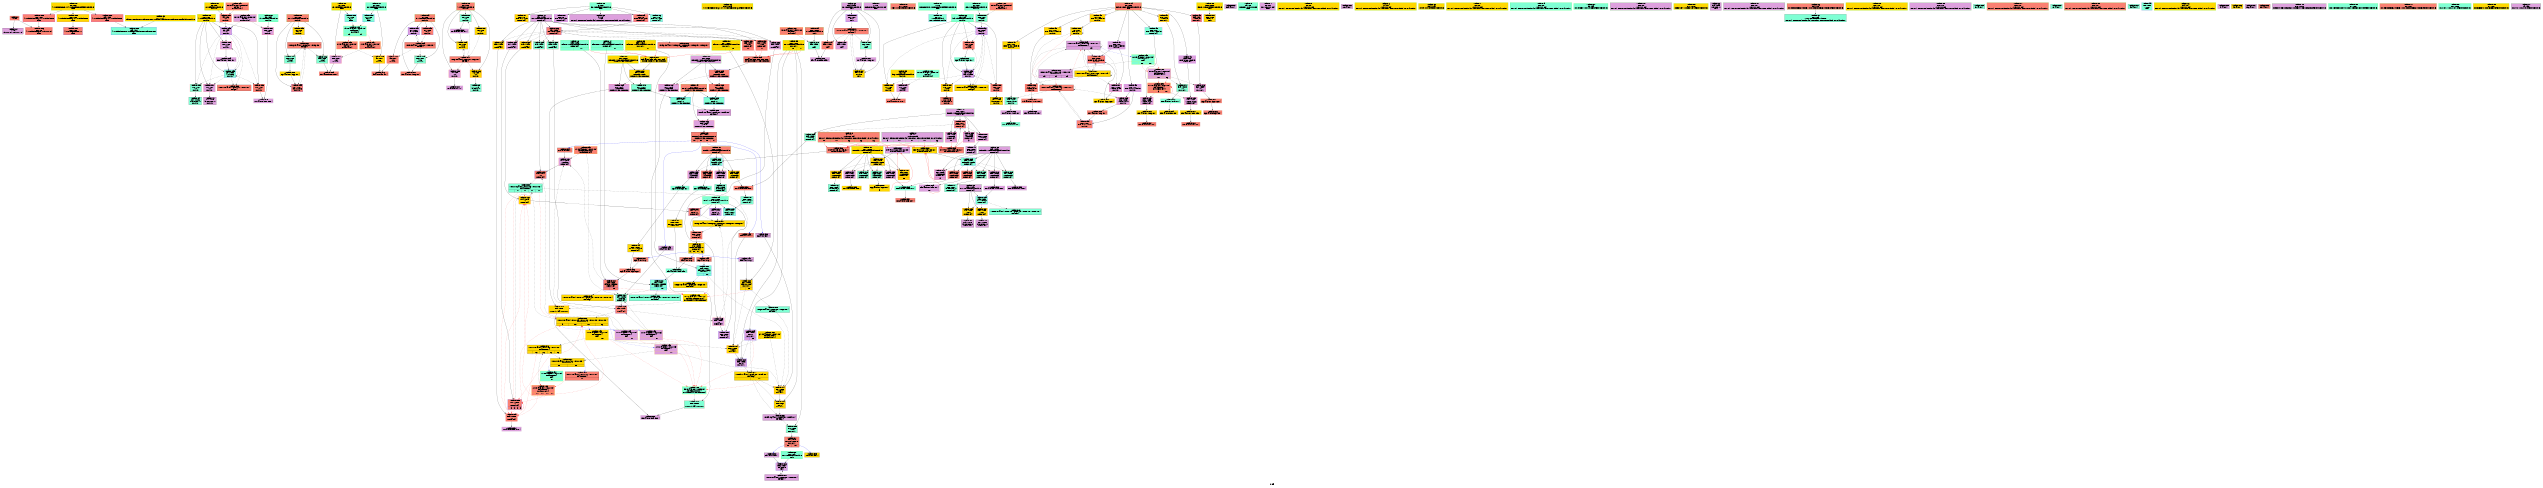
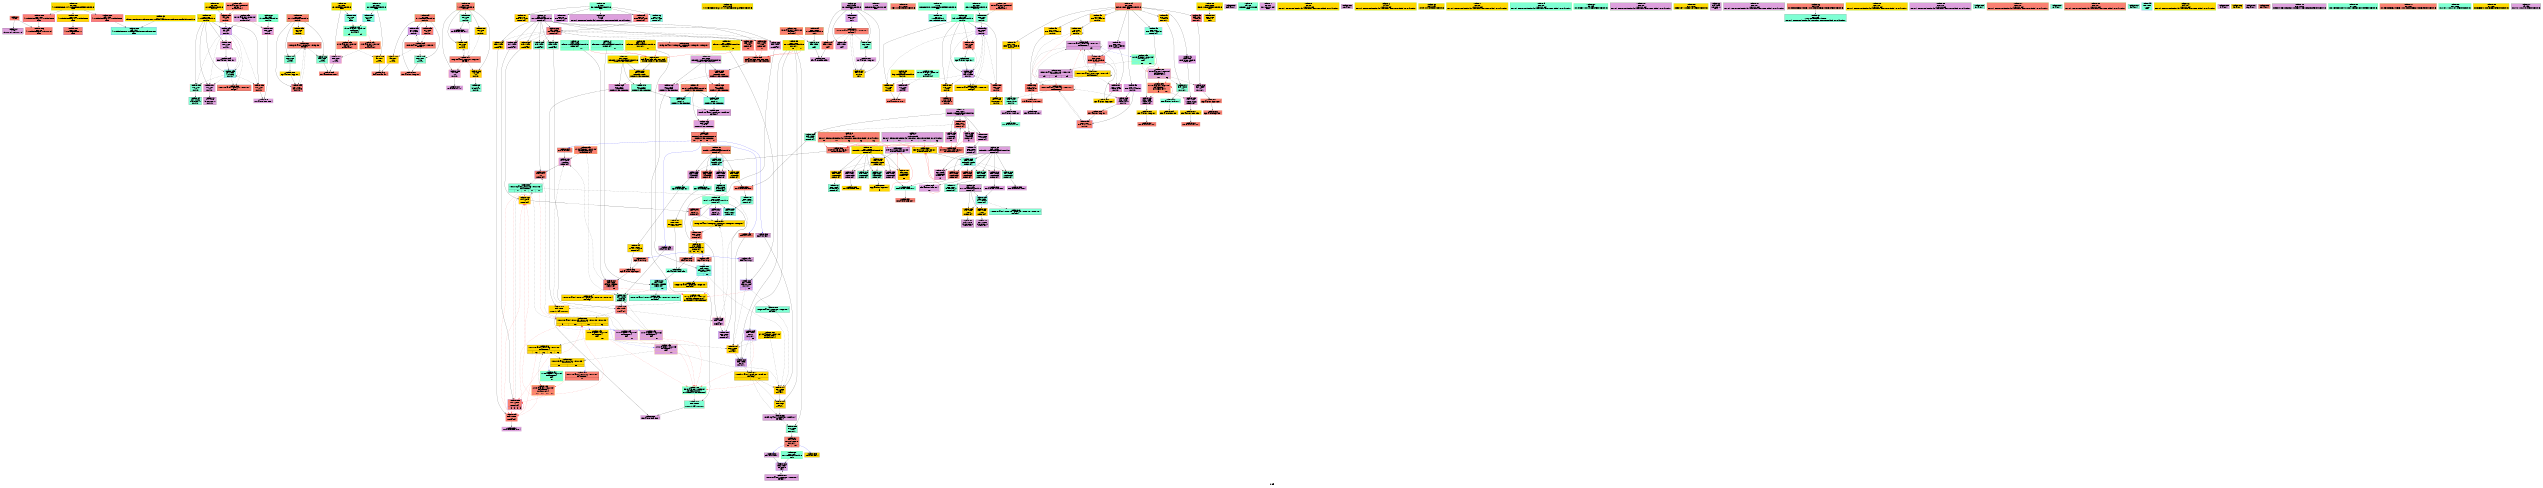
node "NodeID: 108": fillcolor salmon -> gold
node "NodeID: 220": fillcolor gold -> plum
